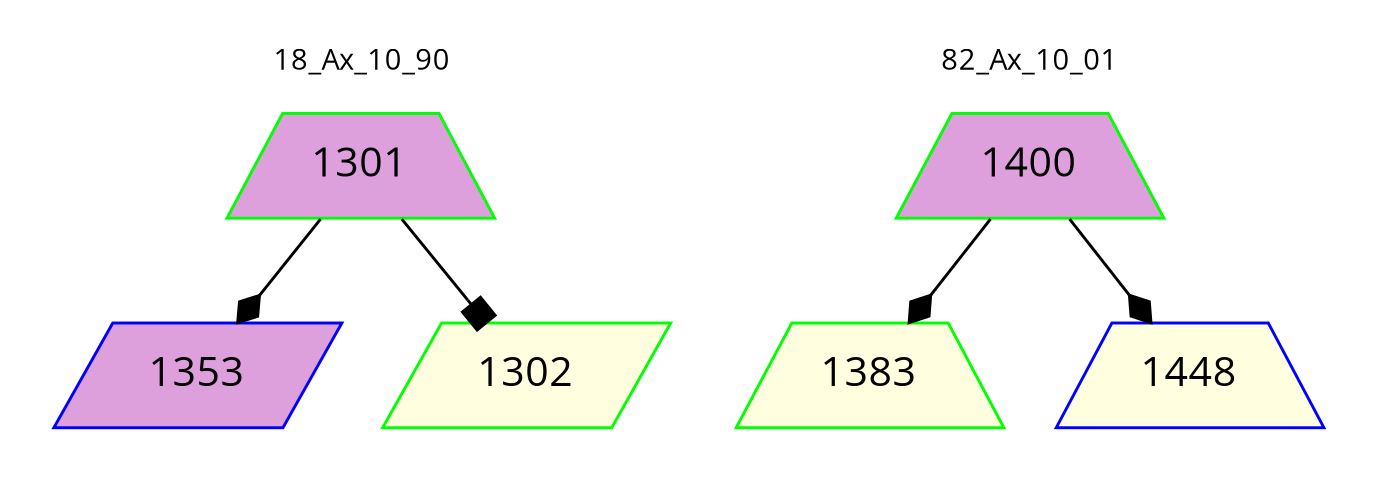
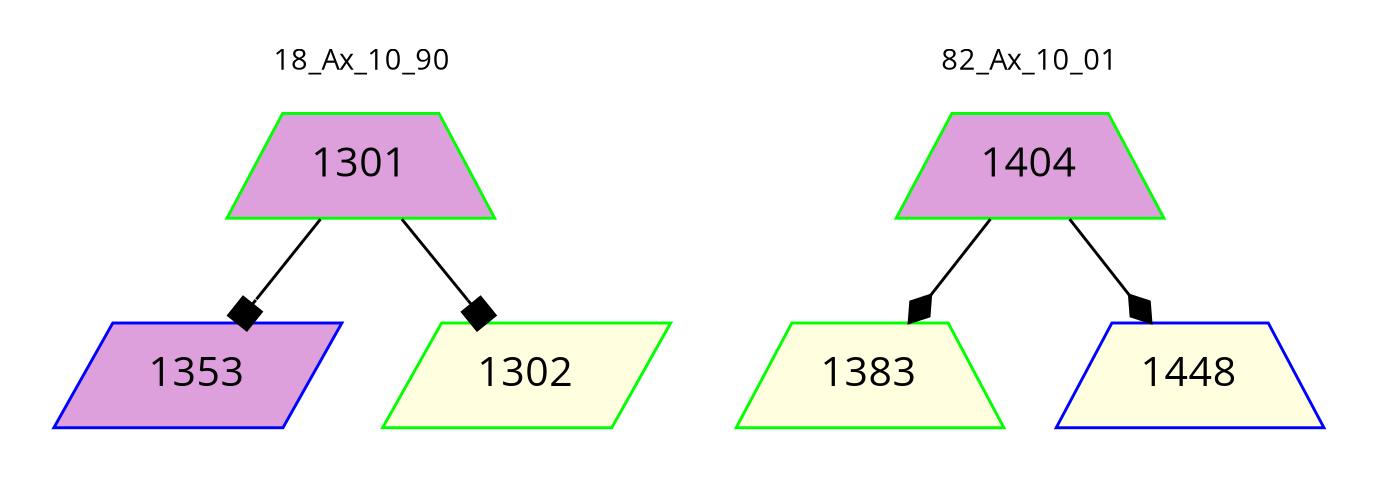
node "1400": label "1400" -> "1404"
edge "1301" -> "1353": arrowhead diamond -> box
